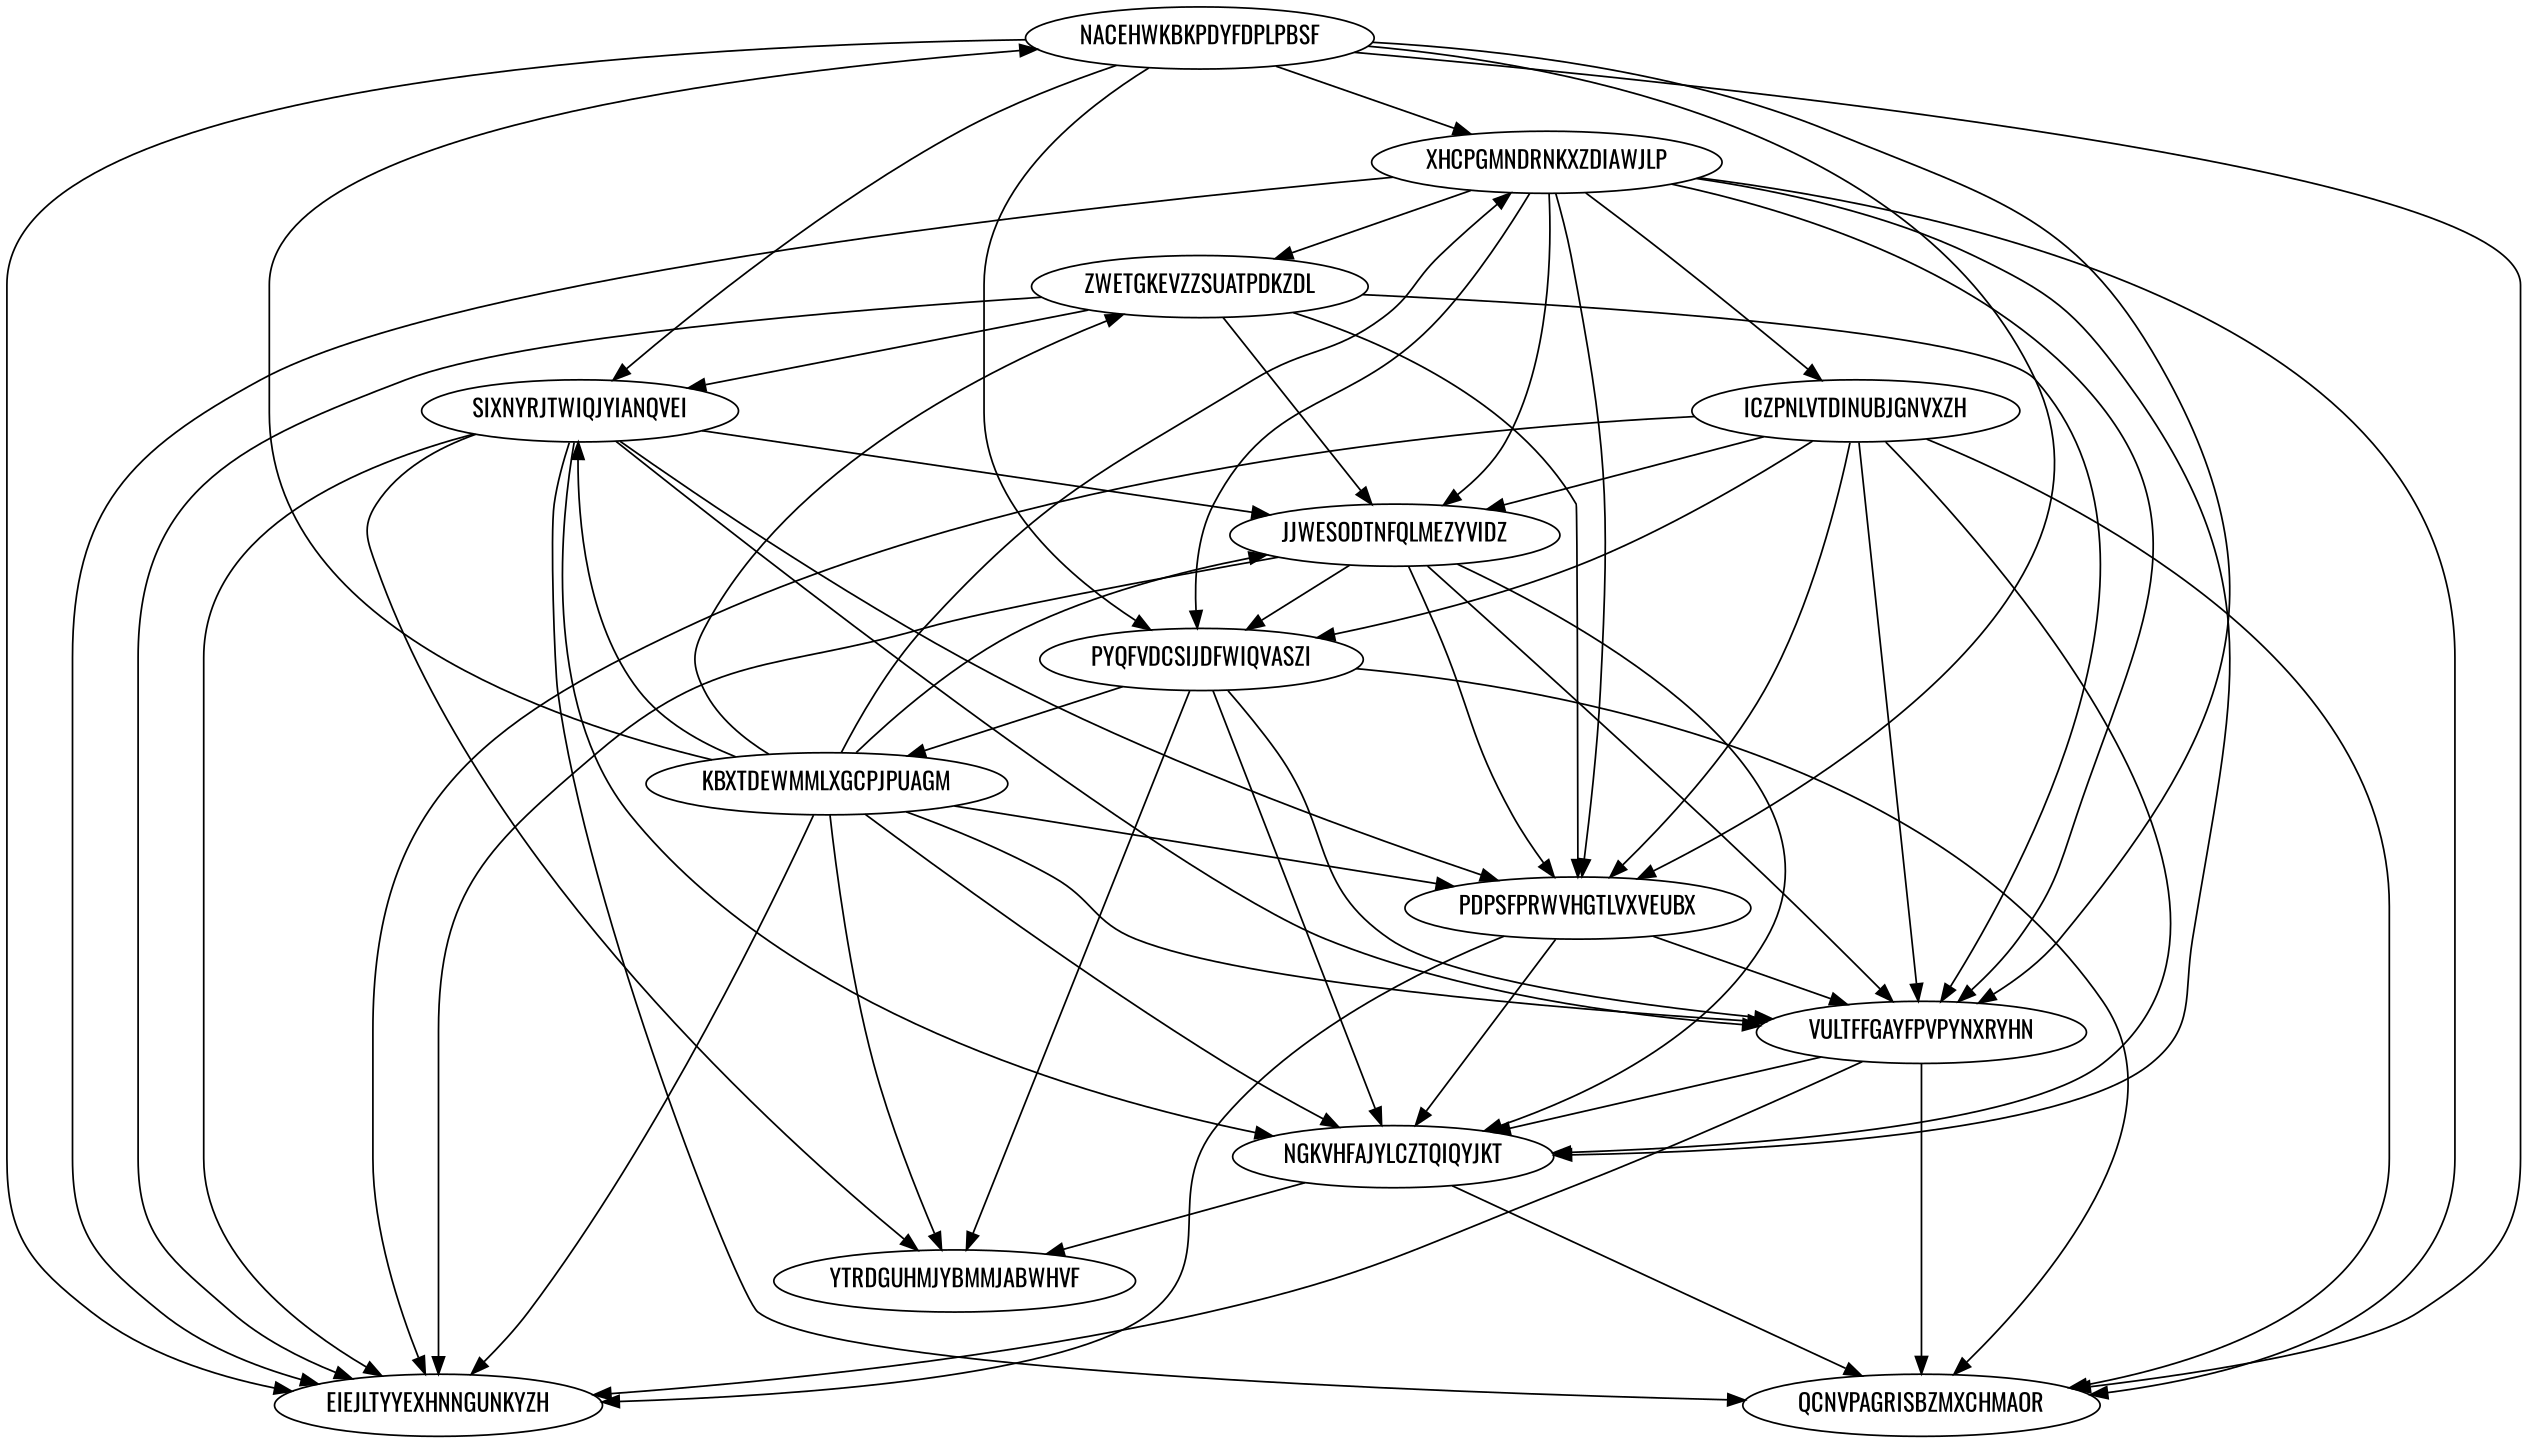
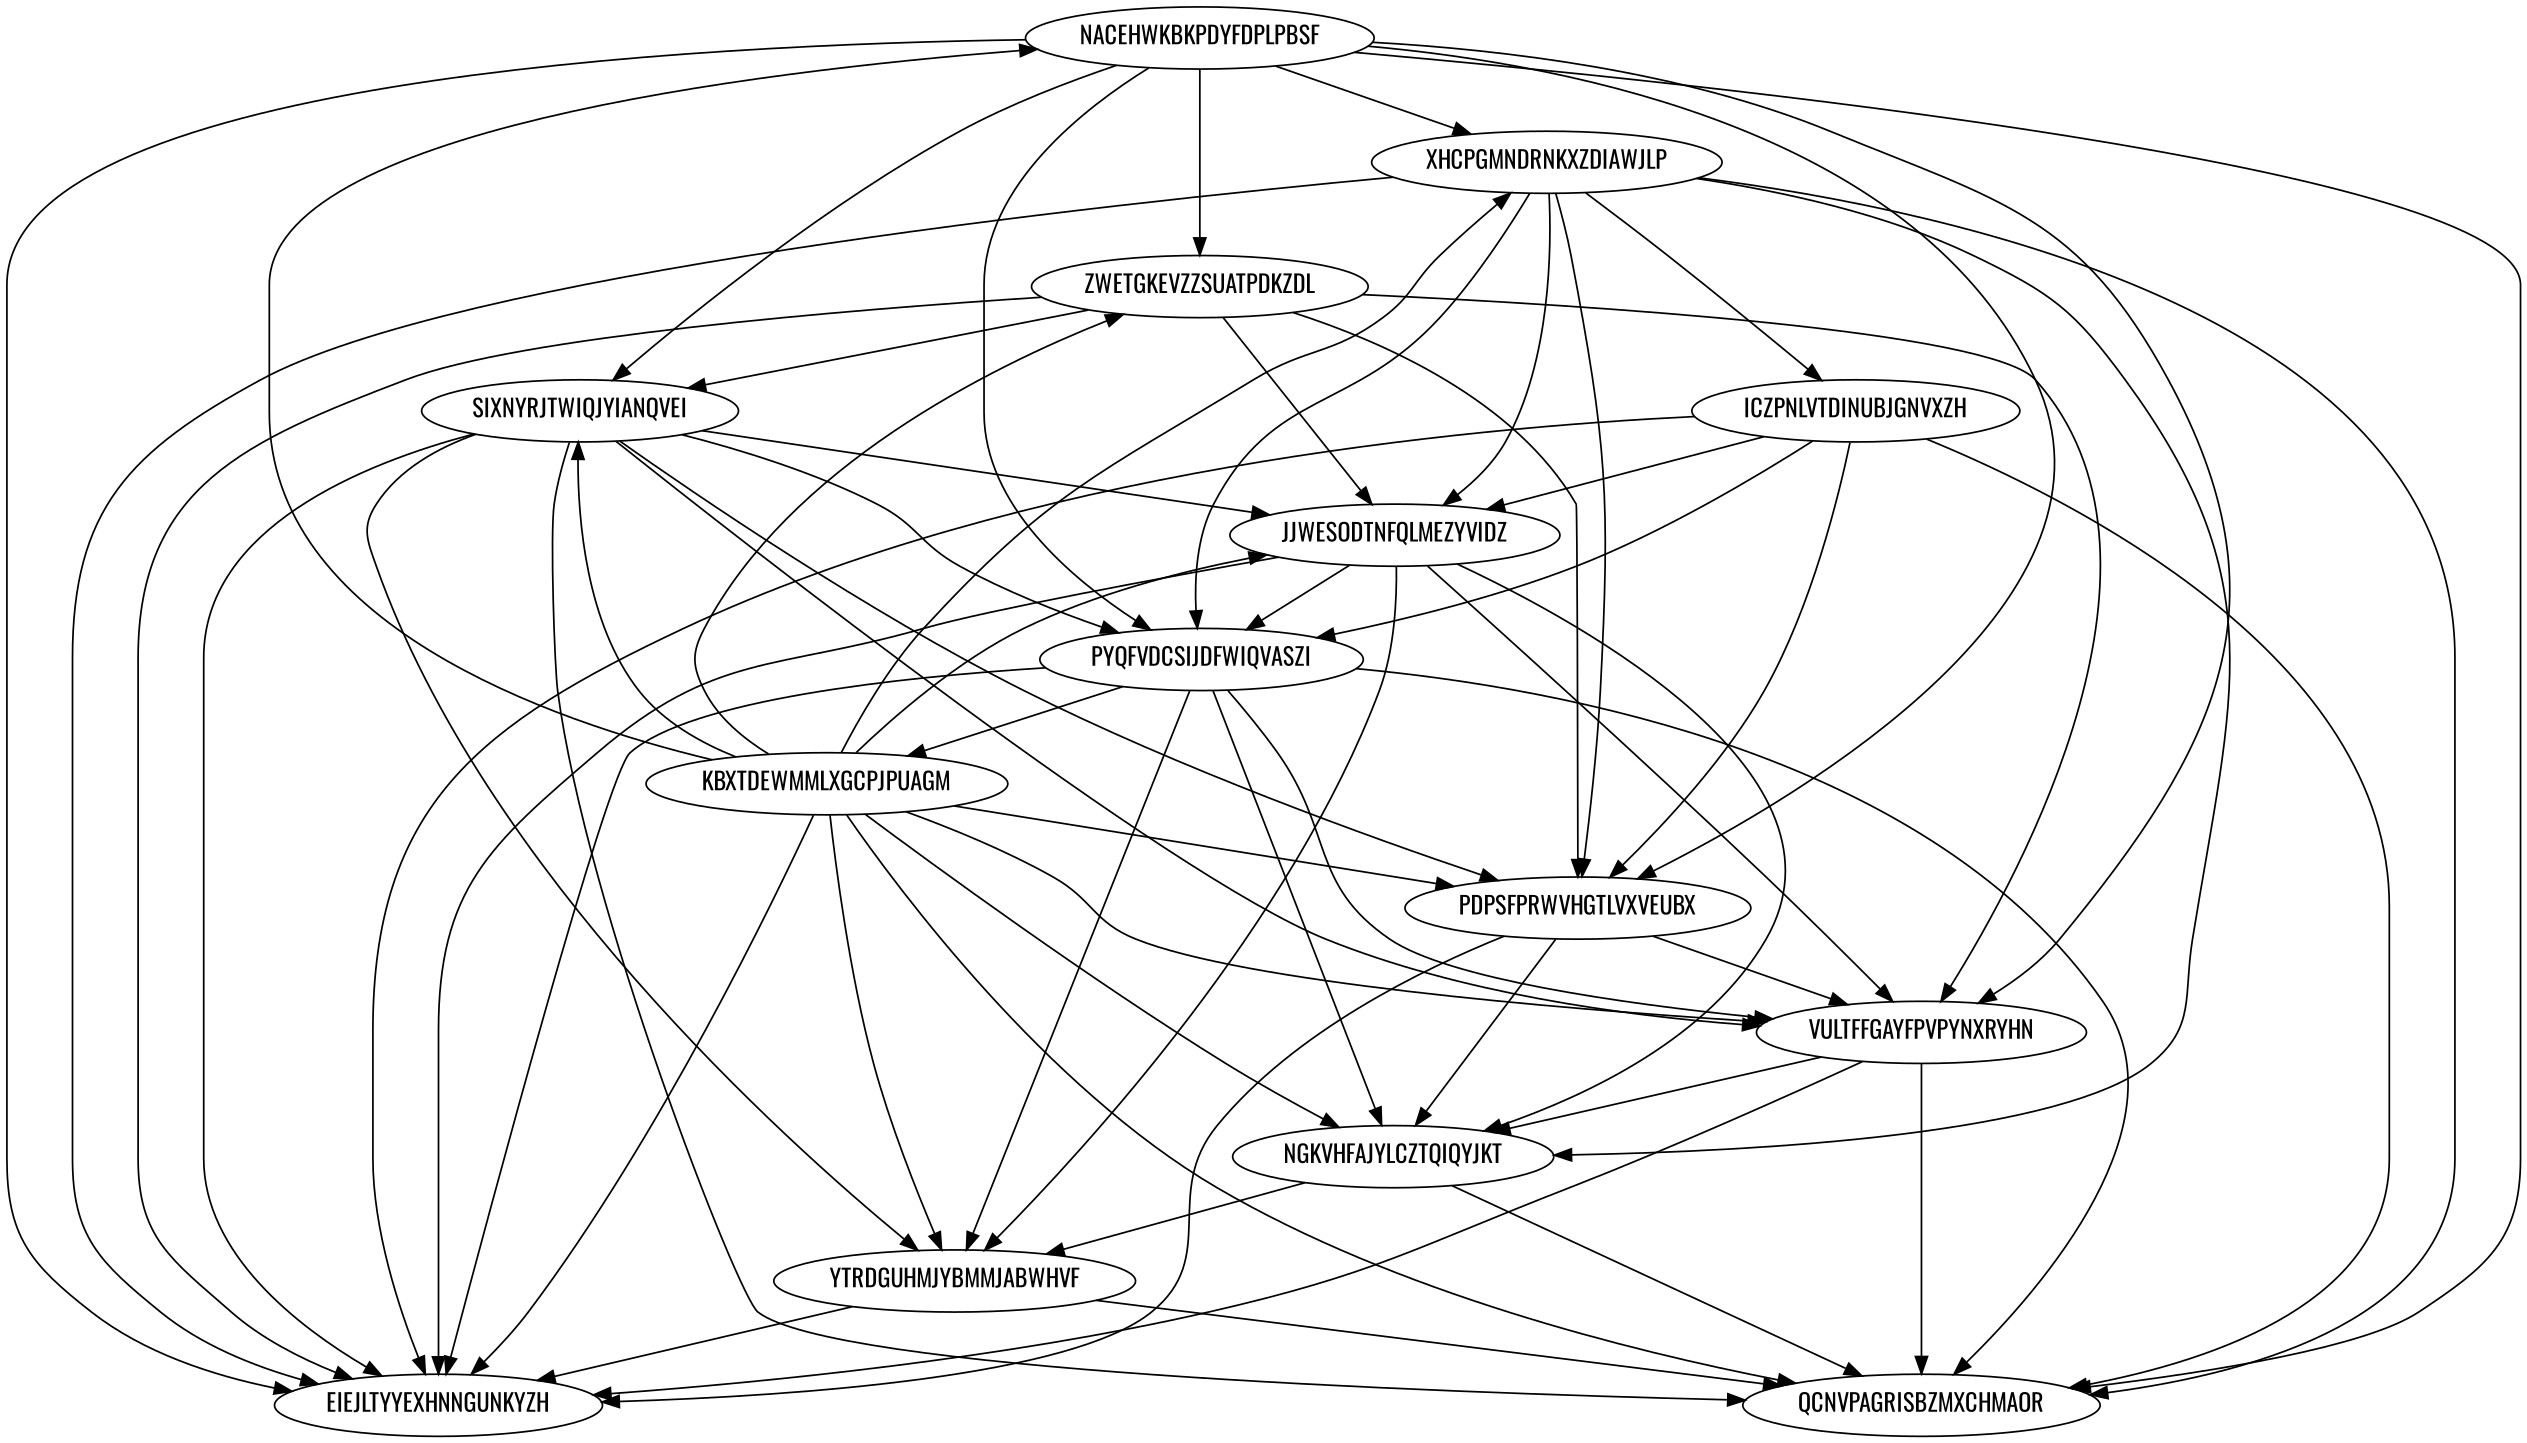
edge "XHCPGMNDRNKXZDIAWJLP" -> "ZWETGKEVZZSUATPDKZDL": now "NACEHWKBKPDYFDPLPBSF" -> "ZWETGKEVZZSUATPDKZDL"
edge "XHCPGMNDRNKXZDIAWJLP" -> "VULTFFGAYFPVPYNXRYHN": removed
edge "ICZPNLVTDINUBJGNVXZH" -> "VULTFFGAYFPVPYNXRYHN": removed
edge "JJWESODTNFQLMEZYVIDZ" -> "PDPSFPRWVHGTLVXVEUBX": now "JJWESODTNFQLMEZYVIDZ" -> "YTRDGUHMJYBMMJABWHVF"
edge "PYQFVDCSIJDFWIQVASZI" -> "EIEJLTYYEXHNNGUNKYZH": added
edge "SIXNYRJTWIQJYIANQVEI" -> "NGKVHFAJYLCZTQIQYJKT": now "SIXNYRJTWIQJYIANQVEI" -> "PYQFVDCSIJDFWIQVASZI"
edge "ICZPNLVTDINUBJGNVXZH" -> "NGKVHFAJYLCZTQIQYJKT": removed
edge "KBXTDEWMMLXGCPJPUAGM" -> "QCNVPAGRISBZMXCHMAOR": added
edge "YTRDGUHMJYBMMJABWHVF" -> "EIEJLTYYEXHNNGUNKYZH": added
edge "YTRDGUHMJYBMMJABWHVF" -> "QCNVPAGRISBZMXCHMAOR": added
